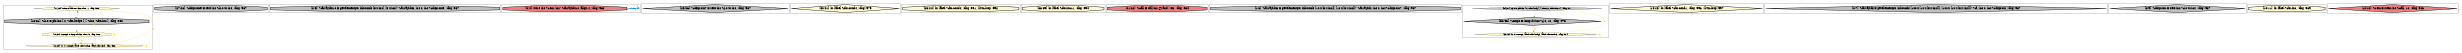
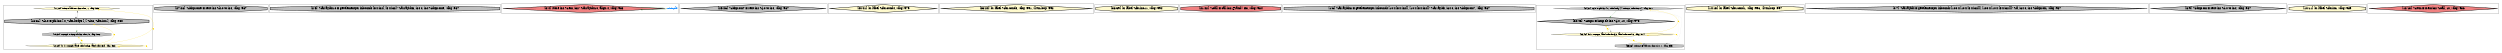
node "[3/4]  store i32 %rem, i32* %arrayidx10, align 4, !dbg !988": shape octagon -> diamond
node "[23/24]  br label %for.cond4, !dbg !991, !llvm.loop !992": shape octagon -> diamond
node "[14/15]  br label %for.cond1, !dbg !996, !llvm.loop !997": shape diamond -> octagon
node "[19/30]  %cmp5 = icmp slt i32 %k.0, 5, !dbg !982": fillcolor lemonchiffon -> grey
node "[35/36]  %inc12 = add nsw i32 %j.0, 1, !dbg !995": added
